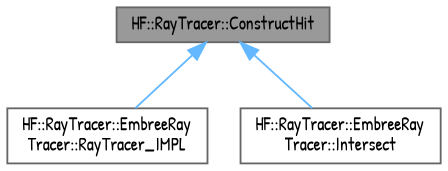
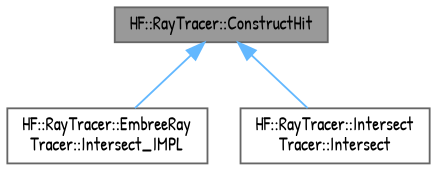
node "HF::RayTracer::EmbreeRay Tracer::RayTracer_IMPL": label "HF::RayTracer::EmbreeRay Tracer::RayTracer_IMPL" -> "HF::RayTracer::EmbreeRay Tracer::Intersect_IMPL"
node "HF::RayTracer::EmbreeRay Tracer::Intersect": label "HF::RayTracer::EmbreeRay Tracer::Intersect" -> "HF::RayTracer::Intersect Tracer::Intersect"
